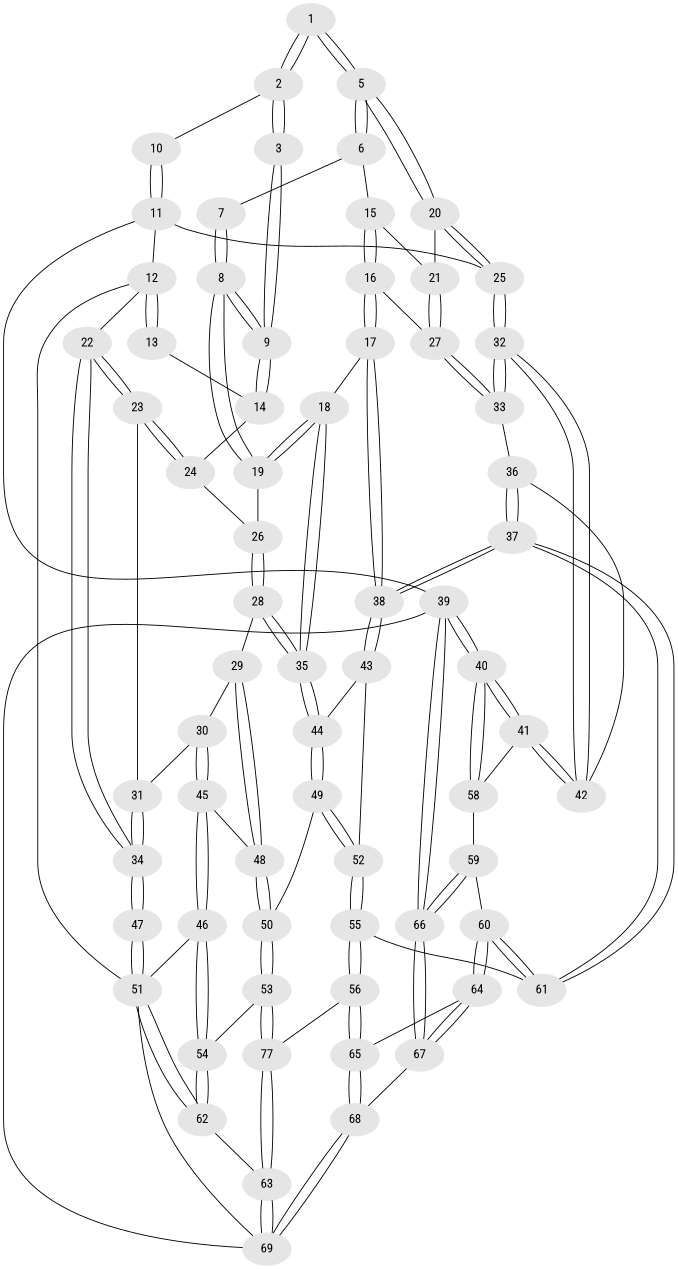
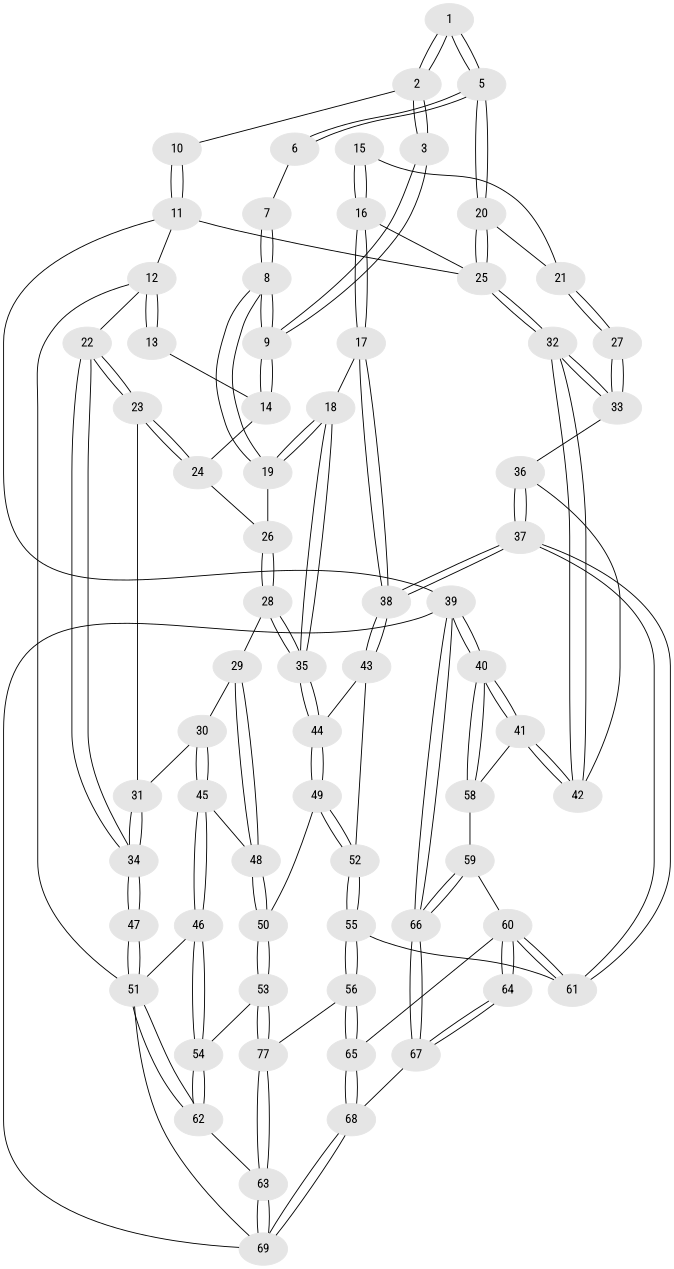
edge "6" -- "15": removed
edge "16" -- "27": now "16" -- "25"
edge "64" -- "65": now "60" -- "65"
